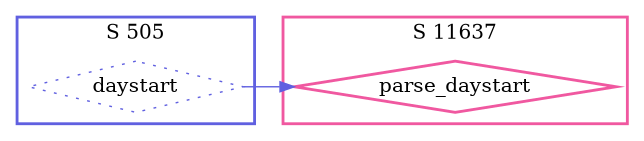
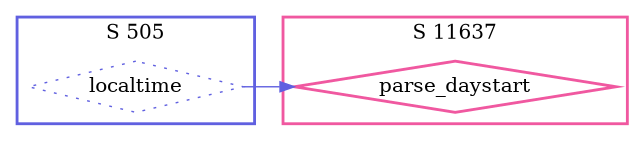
node "daystart": label "daystart" -> "localtime"
